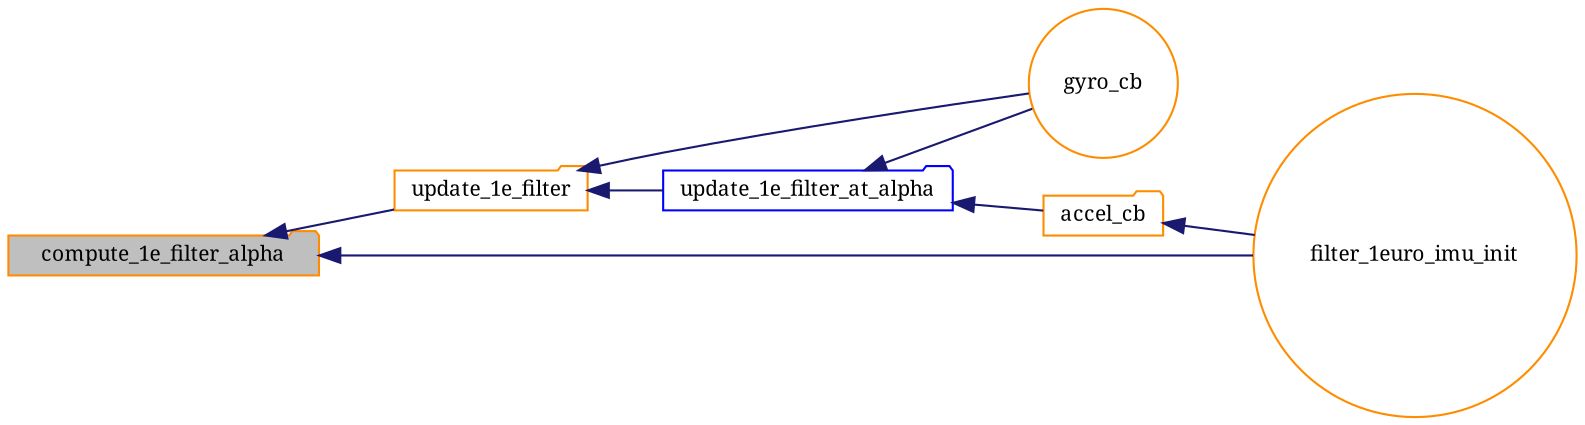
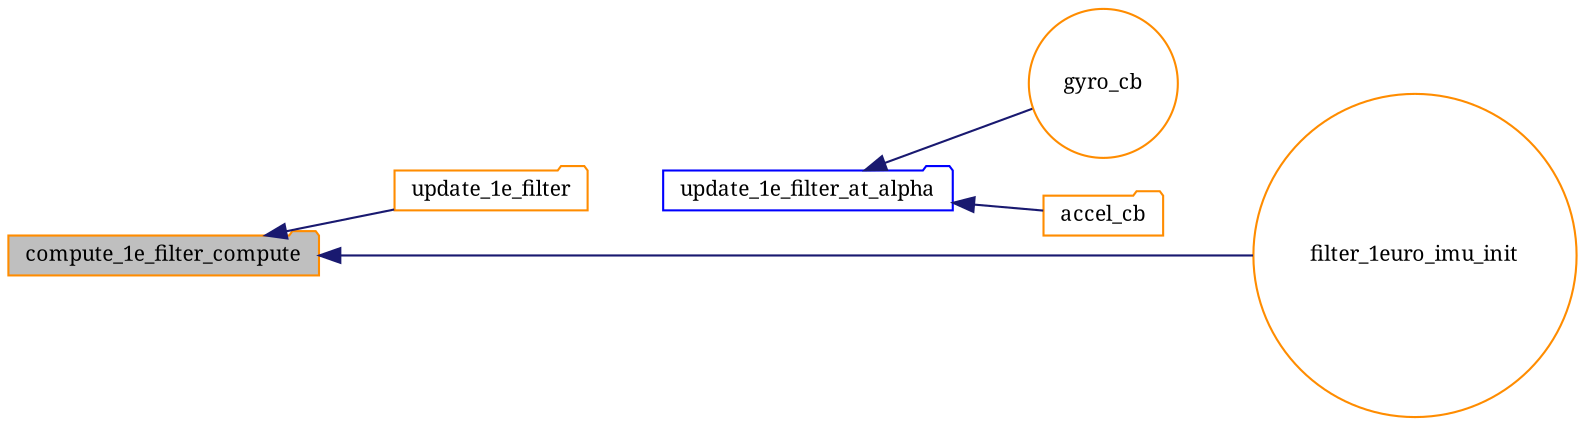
edge "gyro_cb" -> "update_1e_filter": removed
edge "update_1e_filter_at_alpha" -> "update_1e_filter": removed
edge "filter_1euro_imu_init" -> "accel_cb": removed
node "compute_1e_filter_alpha": label "compute_1e_filter_alpha" -> "compute_1e_filter_compute"
